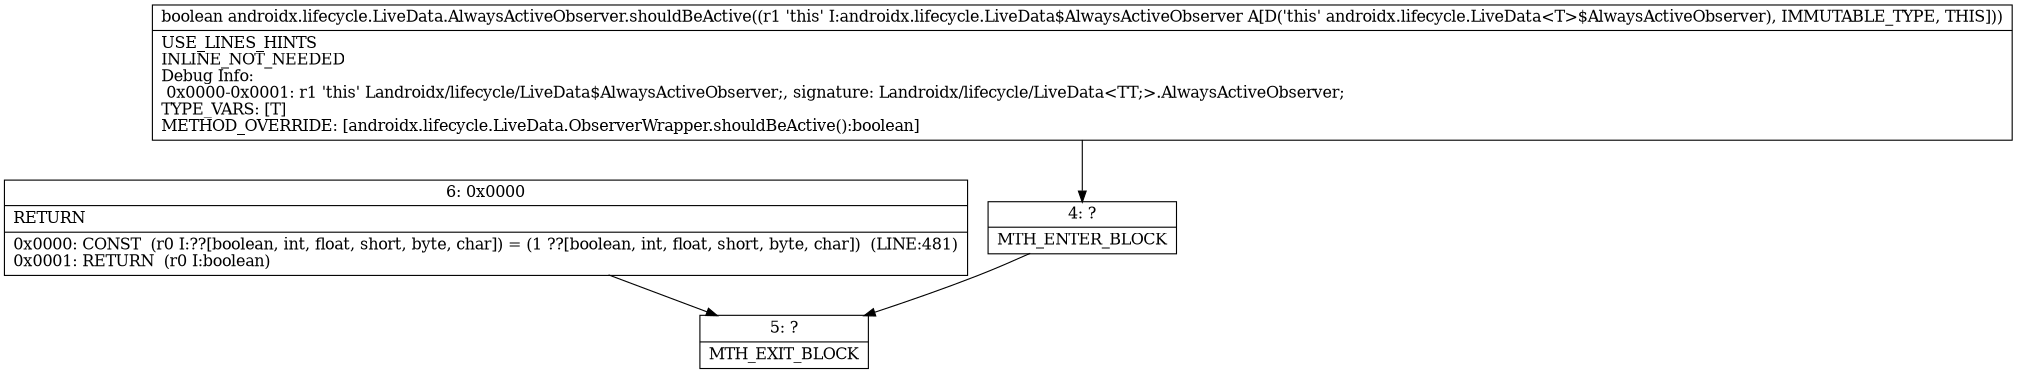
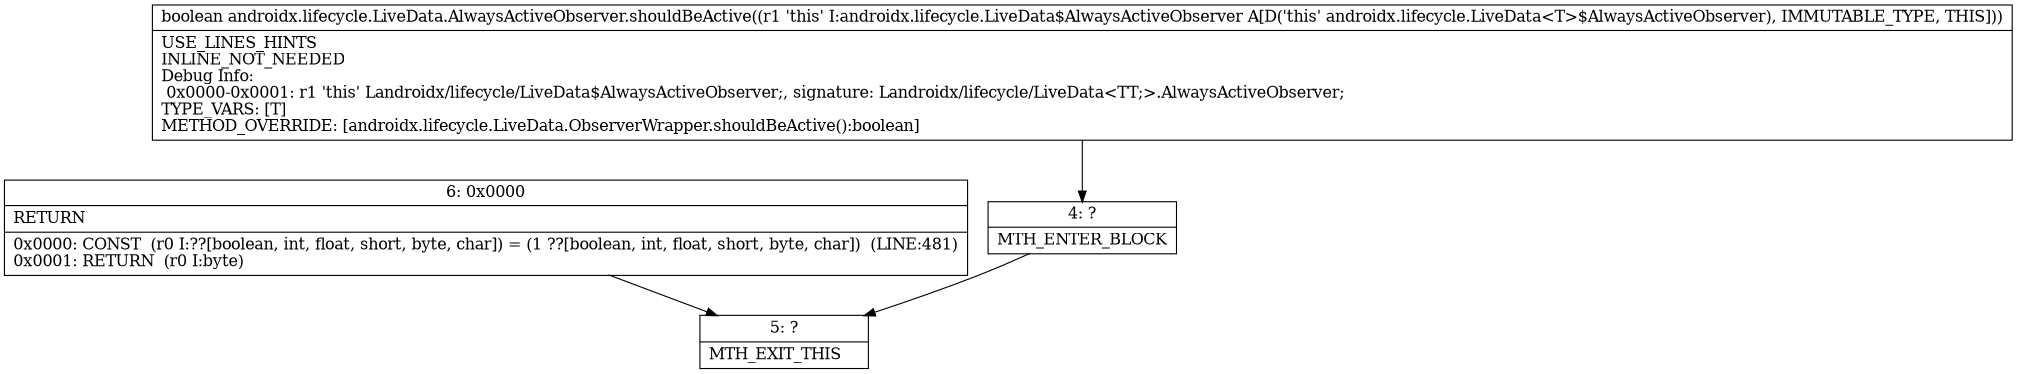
node "6: 0x0000": text "0x0001: RETURN  (r0 I:boolean)" -> "0x0001: RETURN  (r0 I:byte)"
node "5: ?": text "MTH_EXIT_BLOCK" -> "MTH_EXIT_THIS"
